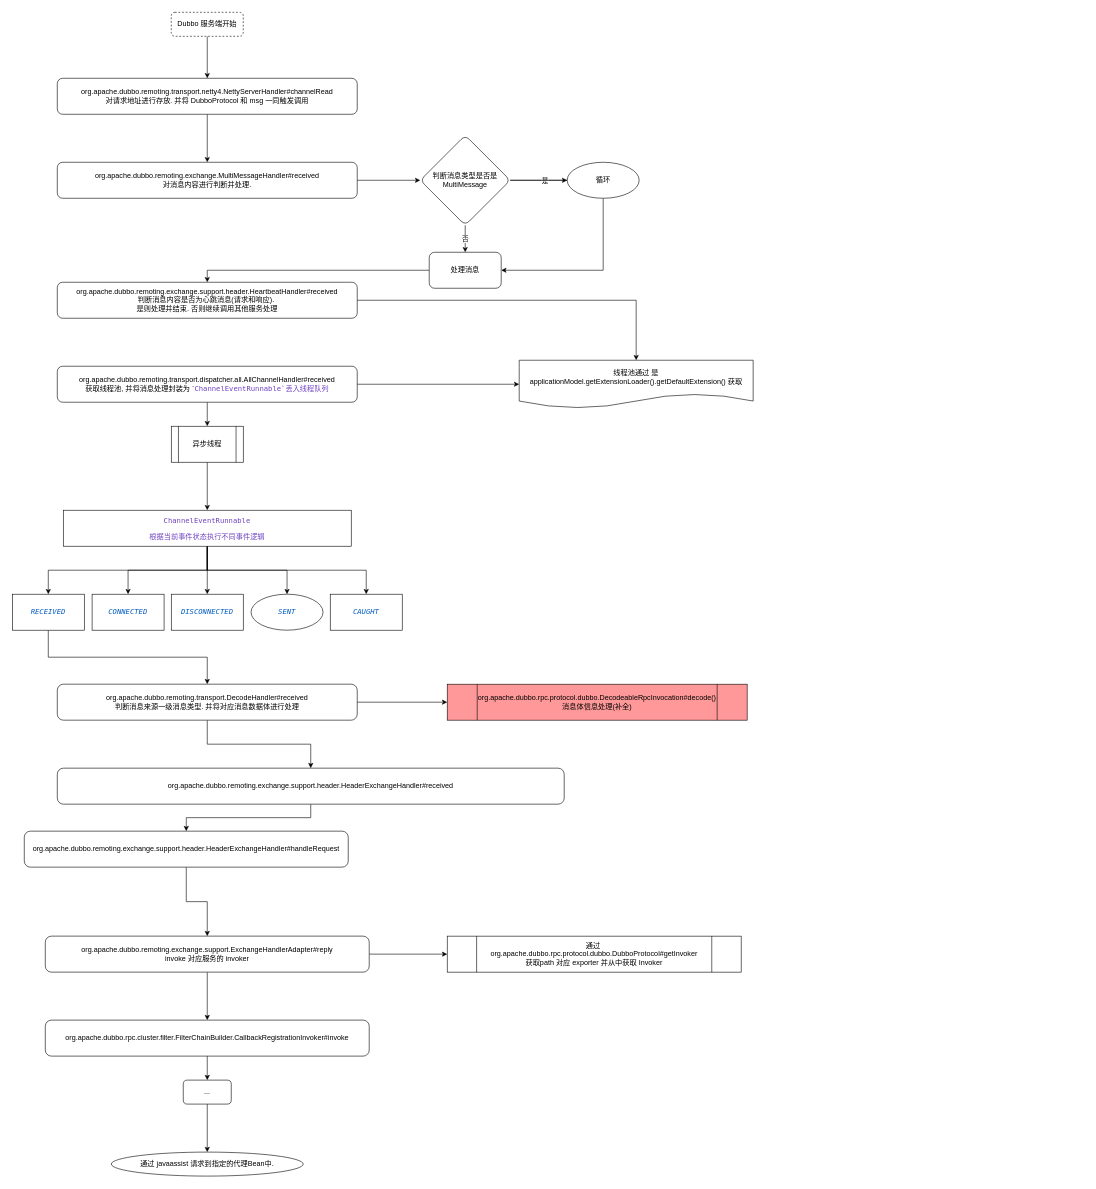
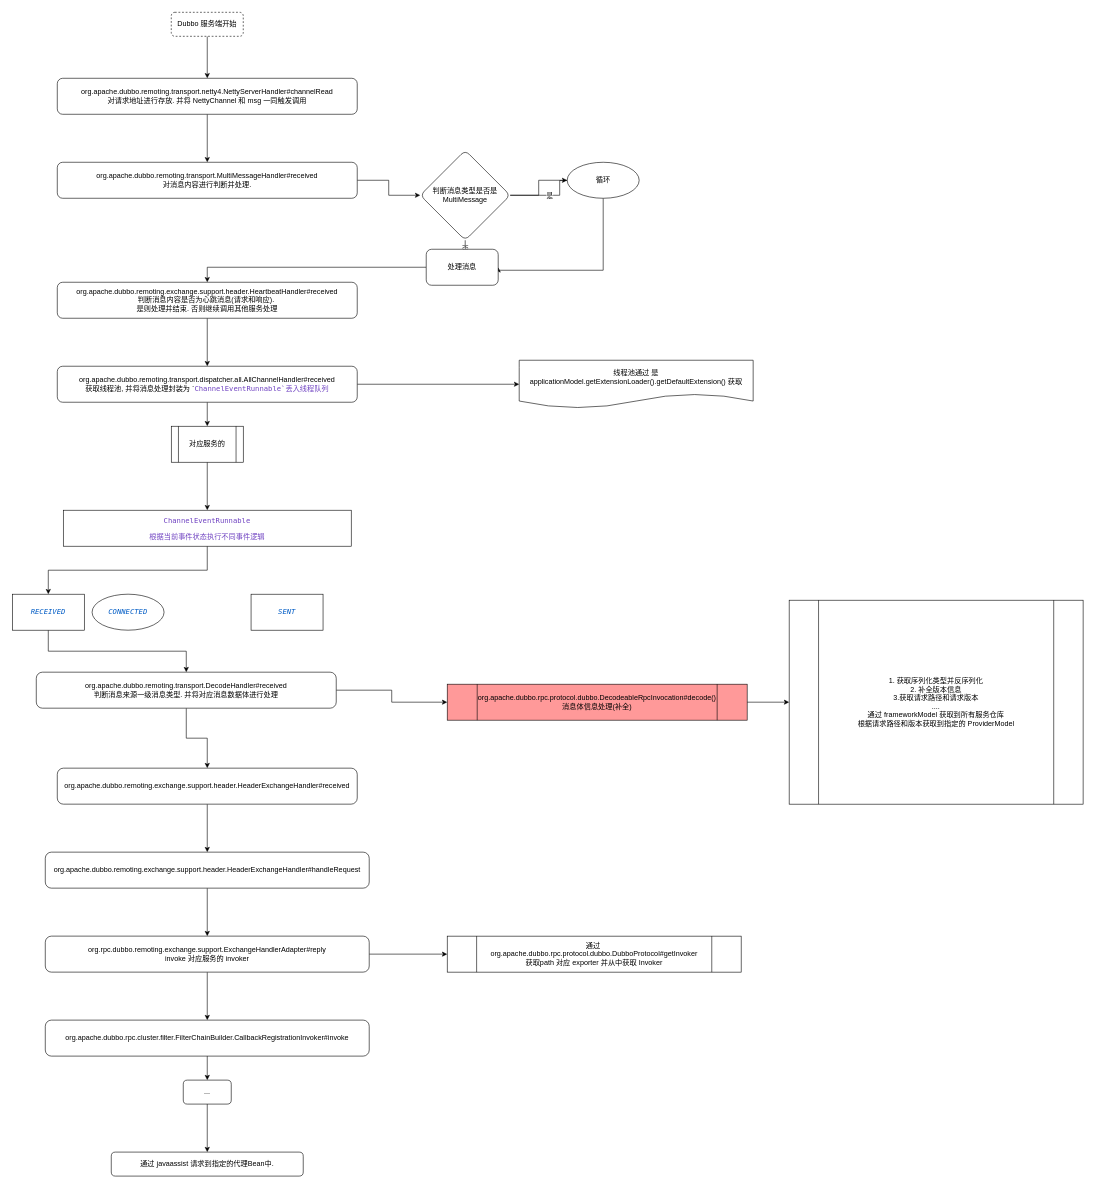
node "org.apache.dubbo.remoting.transport.netty4.NettyServerHandler#channelRead 对请求地址进行存放. 并将 DubboProtocol 和 msg 一同触发调用": label "org.apache.dubbo.remoting.transport.netty4.NettyServerHandler#channelRead 对请求地址进行存放. 并将 DubboProtocol 和 msg 一同触发调用" -> "org.apache.dubbo.remoting.transport.netty4.NettyServerHandler#channelRead 对请求地址进行存放. 并将 NettyChannel 和 msg 一同触发调用"
node "org.apache.dubbo.remoting.exchange.MultiMessageHandler#received 对消息内容进行判断并处理.": label "org.apache.dubbo.remoting.exchange.MultiMessageHandler#received 对消息内容进行判断并处理." -> "org.apache.dubbo.remoting.transport.MultiMessageHandler#received 对消息内容进行判断并处理."
node "判断消息类型是否是 MultiMessage": moved (465, 180) -> (465, 195)
node "处理消息": moved (465, 270) -> (462, 267)
edge "org.apache.dubbo.remoting.exchange.support.header.HeartbeatHandler#received 判断消息内容是否为心跳消息(请求和响应). 是则处理并结束. 否则继续调用其他服务处理" -> "线程池通过 是 applicationModel.getExtensionLoader().getDefaultExtension() 获取": now "org.apache.dubbo.remoting.exchange.support.header.HeartbeatHandler#received 判断消息内容是否为心跳消息(请求和响应). 是则处理并结束. 否则继续调用其他服务处理" -> "org.apache.dubbo.remoting.transport.dispatcher.all.AllChannelHandler#received 获取线程池, 并将消息处理封装为 `ChannelEventRunnable`丢入线程队列"
node "异步线程": label "异步线程" -> "对应服务的"
edge "ChannelEventRunnable根据当前事件状态执行不同事件逻辑" -> "CONNECTED": removed
edge "ChannelEventRunnable根据当前事件状态执行不同事件逻辑" -> "DISCONNECTED": removed
edge "ChannelEventRunnable根据当前事件状态执行不同事件逻辑" -> "SENT": removed
edge "ChannelEventRunnable根据当前事件状态执行不同事件逻辑" -> "CAUGHT": removed
node "CONNECTED": shape rectangle -> ellipse
node "DISCONNECTED": removed
node "SENT": shape ellipse -> rectangle
node "CAUGHT": removed
node "org.apache.dubbo.remoting.transport.DecodeHandler#received 判断消息来源一级消息类型. 并将对应消息数据体进行处理": moved (207, 702) -> (186, 690)
edge "org.apache.dubbo.rpc.protocol.dubbo.DecodeableRpcInvocation#decode() 消息体信息处理(补全)" -> "1. 获取序列化类型并反序列化 2. 补全版本信息 3.获取请求路径和请求版本 .... 通过 frameworkModel 获取到所有服务仓库 根据请求路径和版本获取到指定的 ProviderModel": added
node "1. 获取序列化类型并反序列化 2. 补全版本信息 3.获取请求路径和请求版本 .... 通过 frameworkModel 获取到所有服务仓库 根据请求路径和版本获取到指定的 ProviderModel": added
node "org.apache.dubbo.remoting.exchange.support.header.HeaderExchangeHandler#received": size 507x36 -> 300x36
node "org.apache.dubbo.remoting.exchange.support.header.HeaderExchangeHandler#handleRequest": moved (186, 849) -> (207, 870)
node "org.apache.dubbo.remoting.exchange.support.ExchangeHandlerAdapter#reply invoke 对应服务的 invoker": label "org.apache.dubbo.remoting.exchange.support.ExchangeHandlerAdapter#reply invoke 对应服务的 invoker" -> "org.rpc.dubbo.remoting.exchange.support.ExchangeHandlerAdapter#reply invoke 对应服务的 invoker"
node "通过 javaassist 请求到指定的代理Bean中.": shape ellipse -> rounded rectangle
